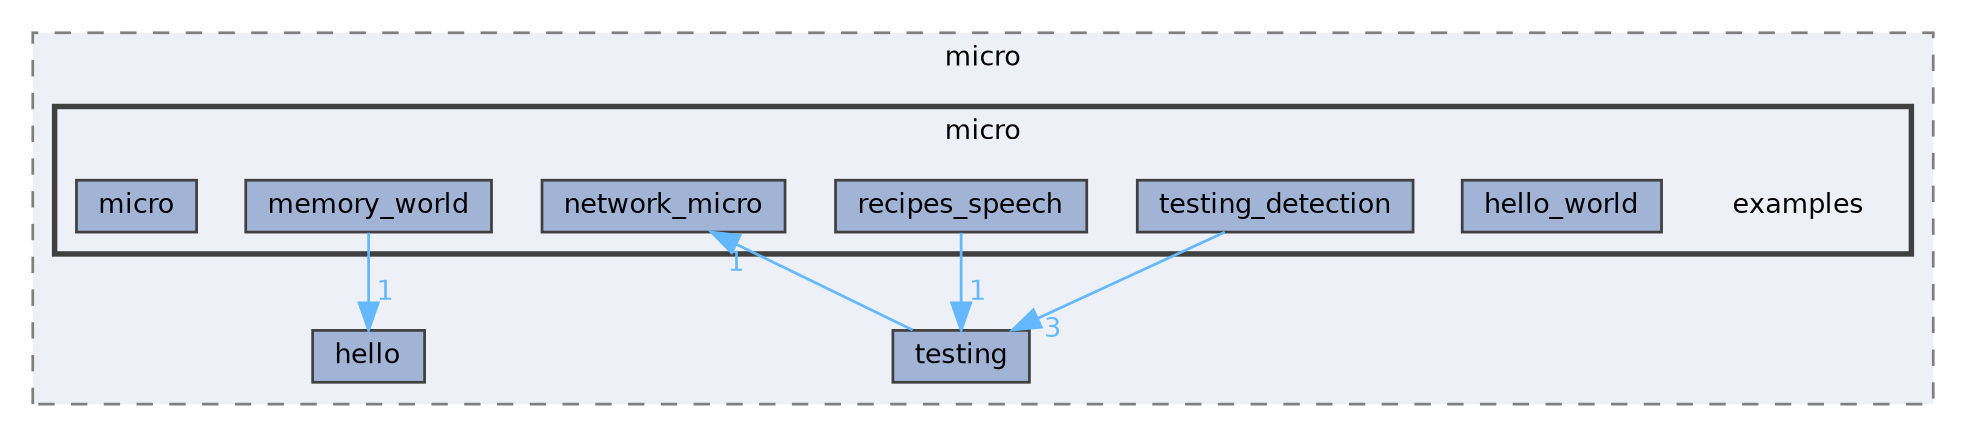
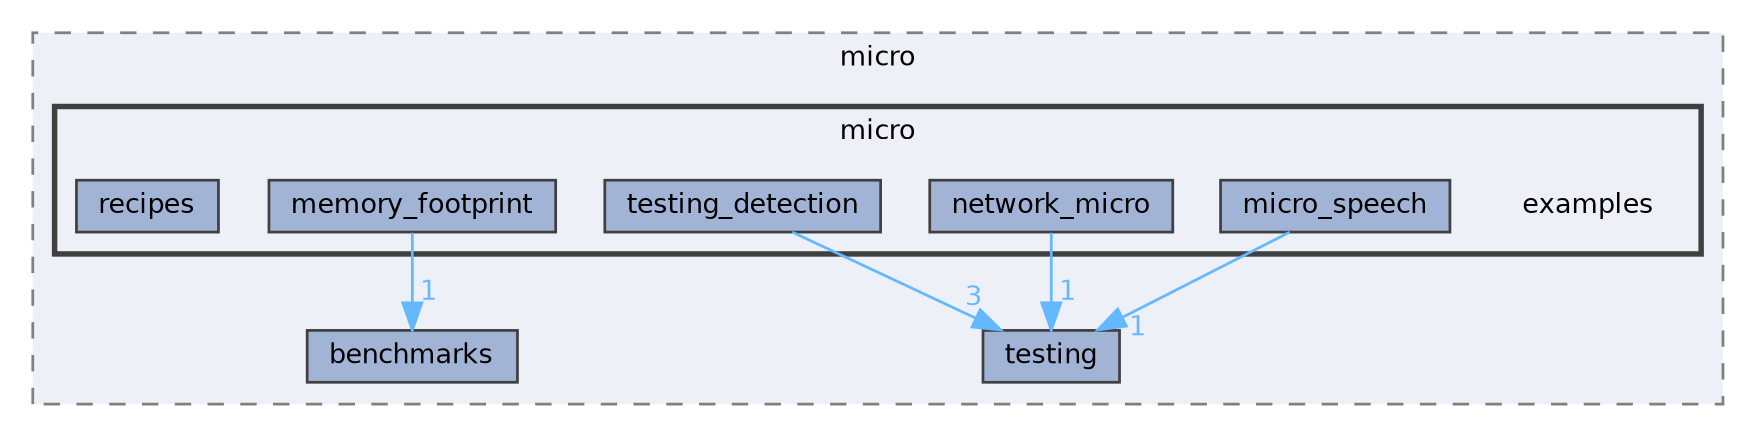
node "micro": label "micro" -> "recipes"
node "memory_world": label "memory_world" -> "memory_footprint"
node "recipes_speech": label "recipes_speech" -> "micro_speech"
node "hello_world": removed
edge "testing" -> "network_micro": reversed
node "hello": label "hello" -> "benchmarks"
